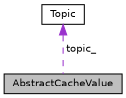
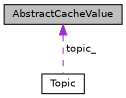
edge "AbstractCacheValue" -> "Topic": reversed
